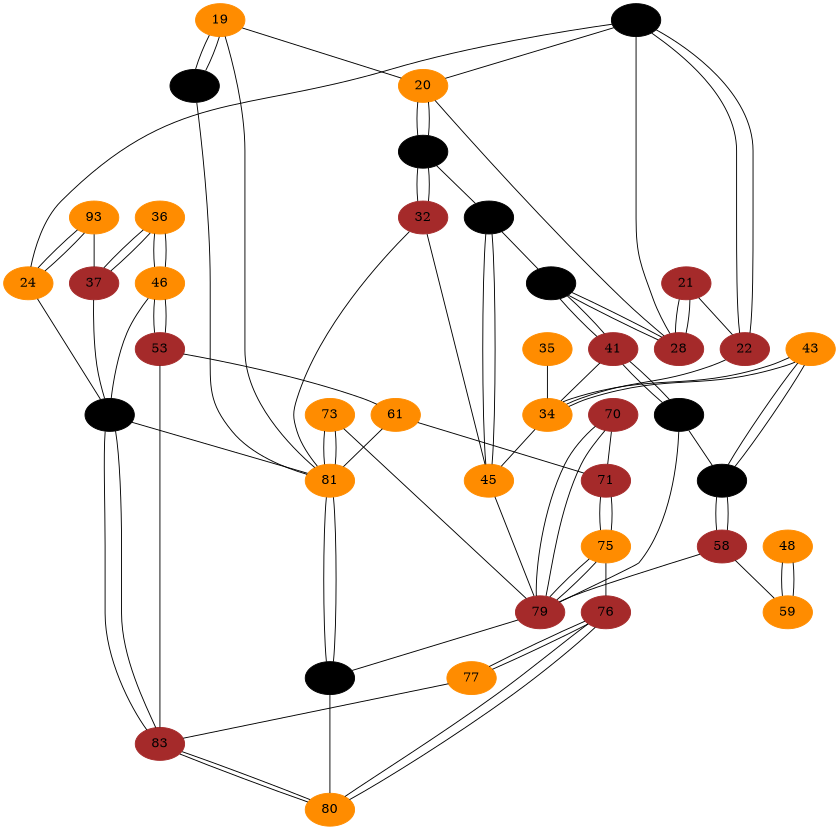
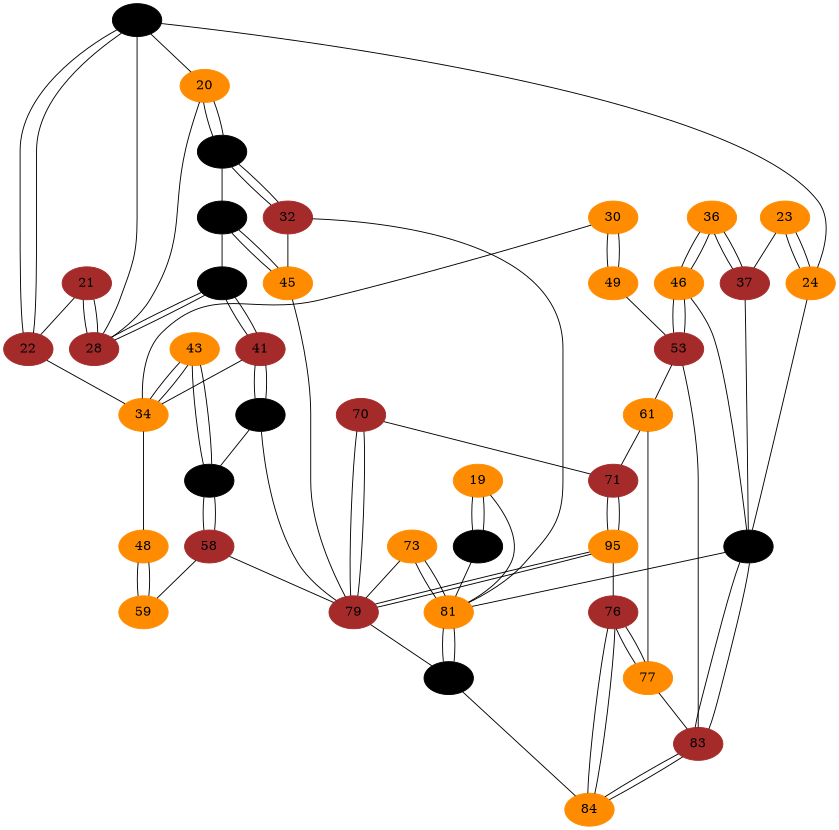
edge "19" -- "20": removed
node "93": label "93" -> "23"
node "49": added
node "35": label "35" -> "30"
edge "34" -- "45": now "34" -- "48"
edge "61" -- "81": now "61" -- "77"
node "75": label "75" -> "95"
node "80": label "80" -> "84"
